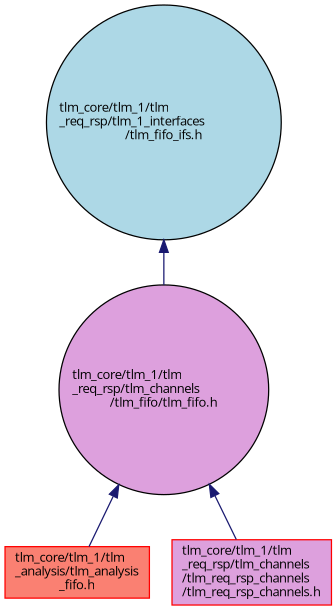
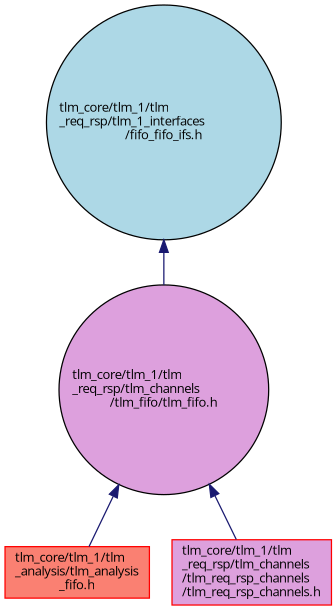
node "tlm_core/tlm_1/tlm _req_rsp/tlm_1_interfaces /tlm_fifo_ifs.h": label "tlm_core/tlm_1/tlm _req_rsp/tlm_1_interfaces /tlm_fifo_ifs.h" -> "tlm_core/tlm_1/tlm _req_rsp/tlm_1_interfaces /fifo_fifo_ifs.h"
